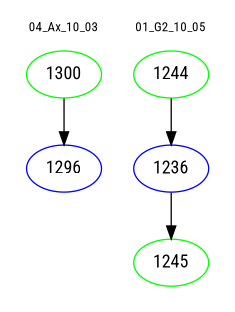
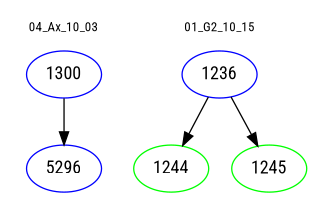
cluster "01_G2_10_05": label "01_G2_10_05" -> "01_G2_10_15"
node "1300": color green -> blue
edge "1244" -> "1236": reversed
node "1296": label "1296" -> "5296"
